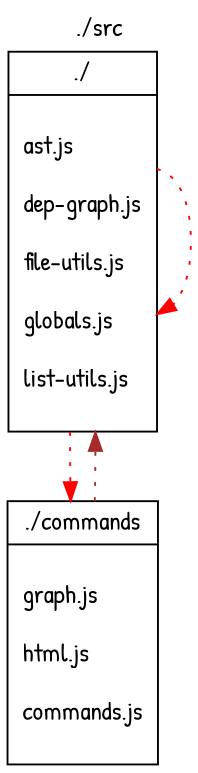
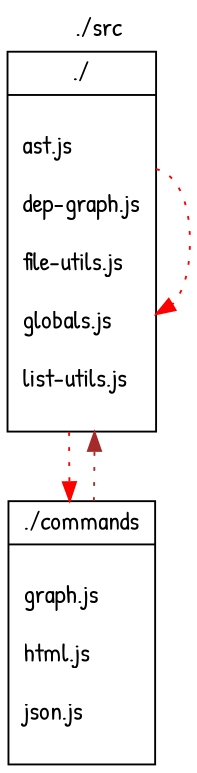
node "./commands": text "commands.js" -> "json.js"
